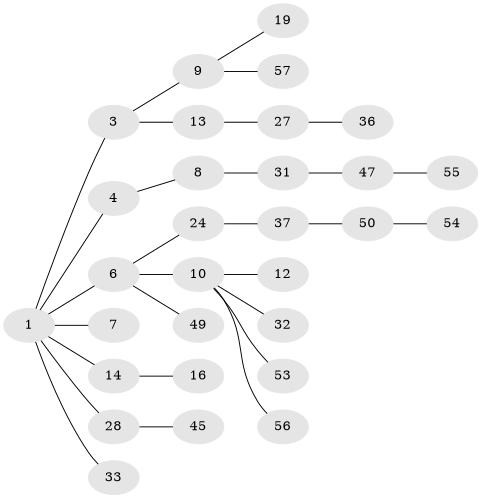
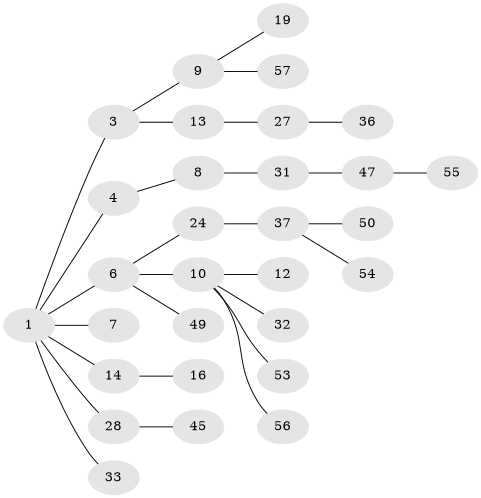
edge "50" -- "54": now "37" -- "54"
